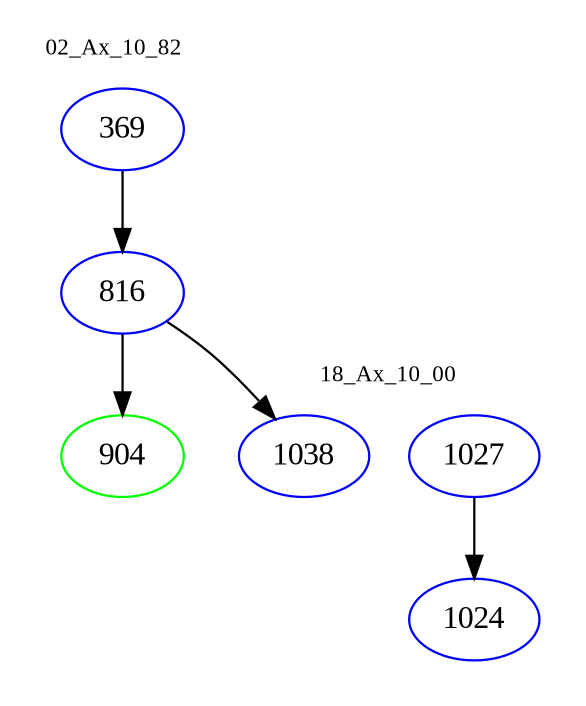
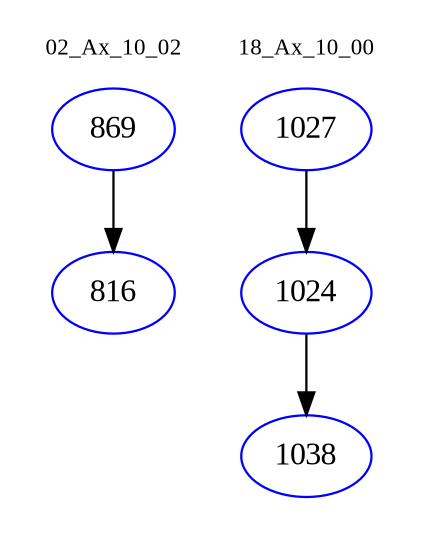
cluster "02_Ax_10_82": label "02_Ax_10_82" -> "02_Ax_10_02"
node "369": label "369" -> "869"
edge "816" -> "1038": now "1024" -> "1038"
node "904": removed
